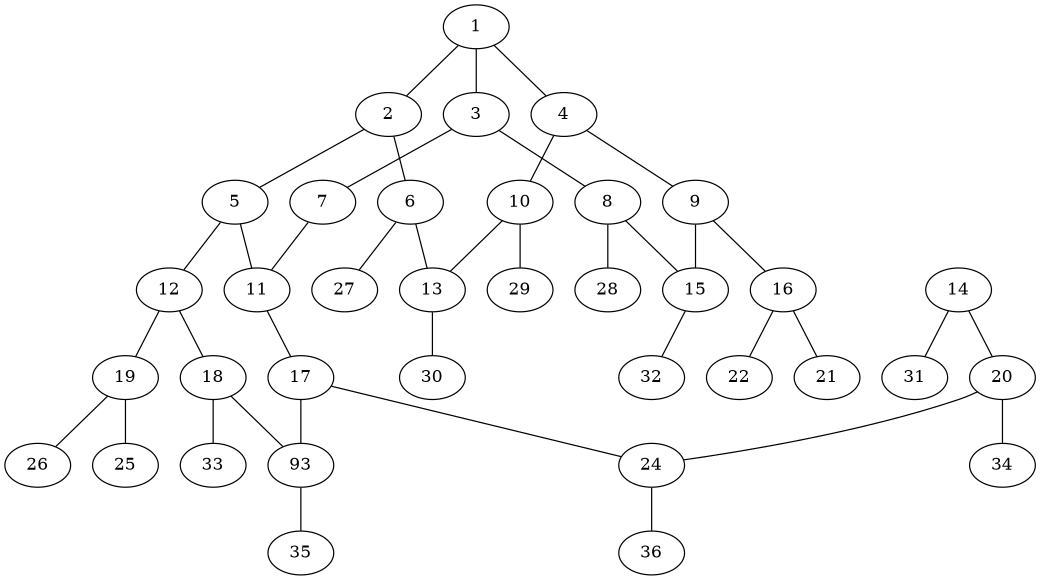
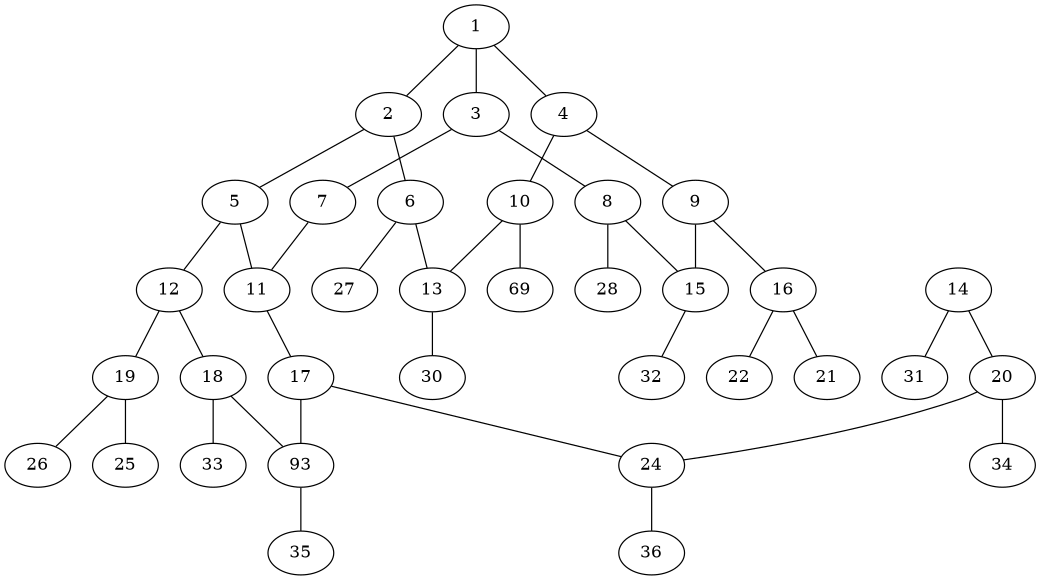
node "29": label "29" -> "69"
